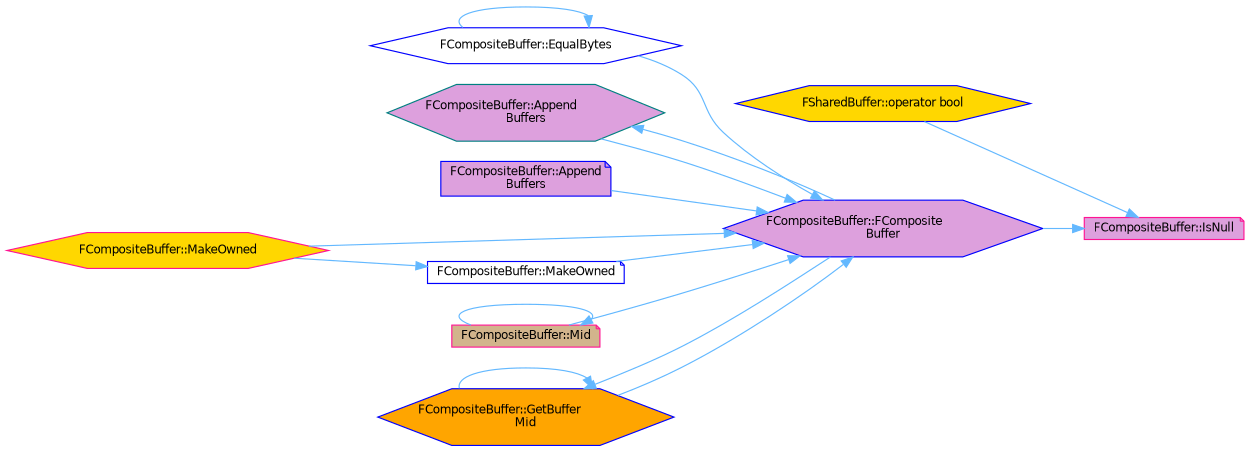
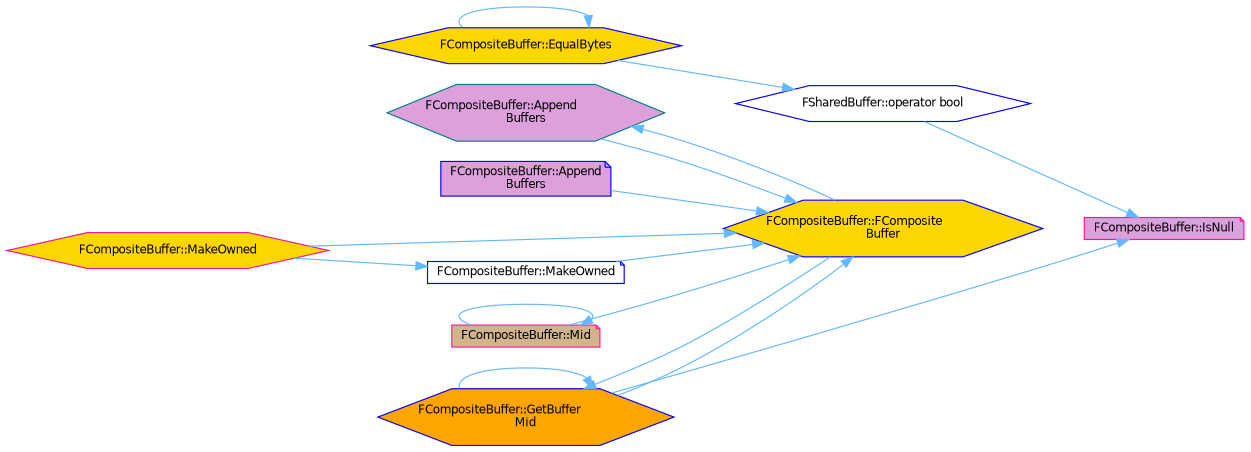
node "FCompositeBuffer::EqualBytes": fillcolor white -> gold
node "FSharedBuffer::operator bool": fillcolor gold -> white
edge "FCompositeBuffer::EqualBytes" -> "FCompositeBuffer::FComposite Buffer": now "FCompositeBuffer::EqualBytes" -> "FSharedBuffer::operator bool"
node "FCompositeBuffer::FComposite Buffer": fillcolor plum -> gold
edge "FCompositeBuffer::FComposite Buffer" -> "FCompositeBuffer::IsNull": now "FCompositeBuffer::GetBuffer Mid" -> "FCompositeBuffer::IsNull"
